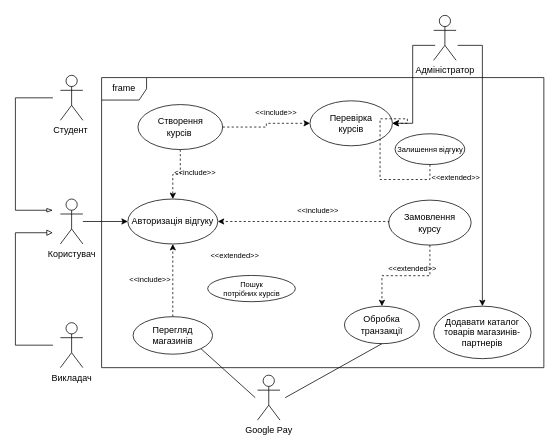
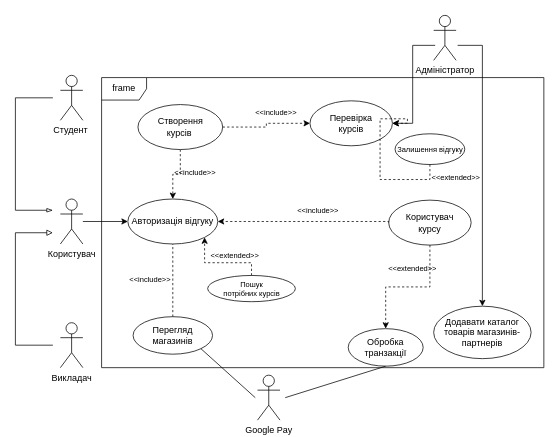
node "Замовлення курсу": label "Замовлення курсу" -> "Користувач курсу"
edge "Перегляд магазинів" -> "Авторизація відгуку": arrowhead classic -> none
edge "Пошук потрібних курсів" -> "Авторизація відгуку": added
node "Обробка транзакції": moved (382, 325) -> (386, 348)
